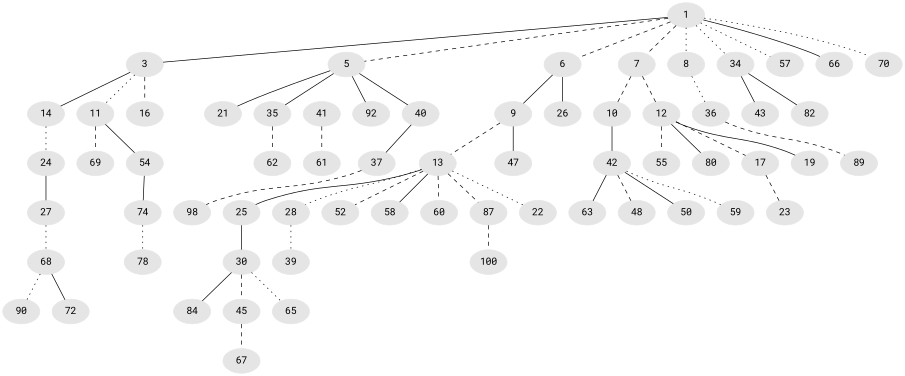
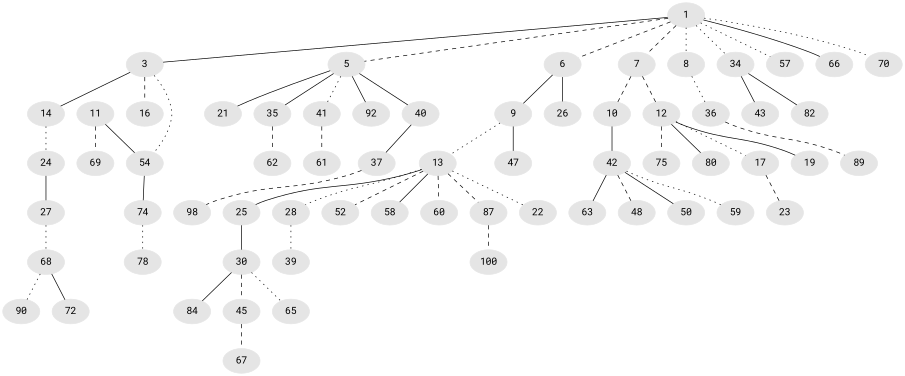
edge "3" -- "11": now "3" -- "54"
edge "5" -- "41": added
edge "9" -- "13": style dashed -> dotted
edge "12" -- "17": style dashed -> dotted
node "55": label "55" -> "75"
